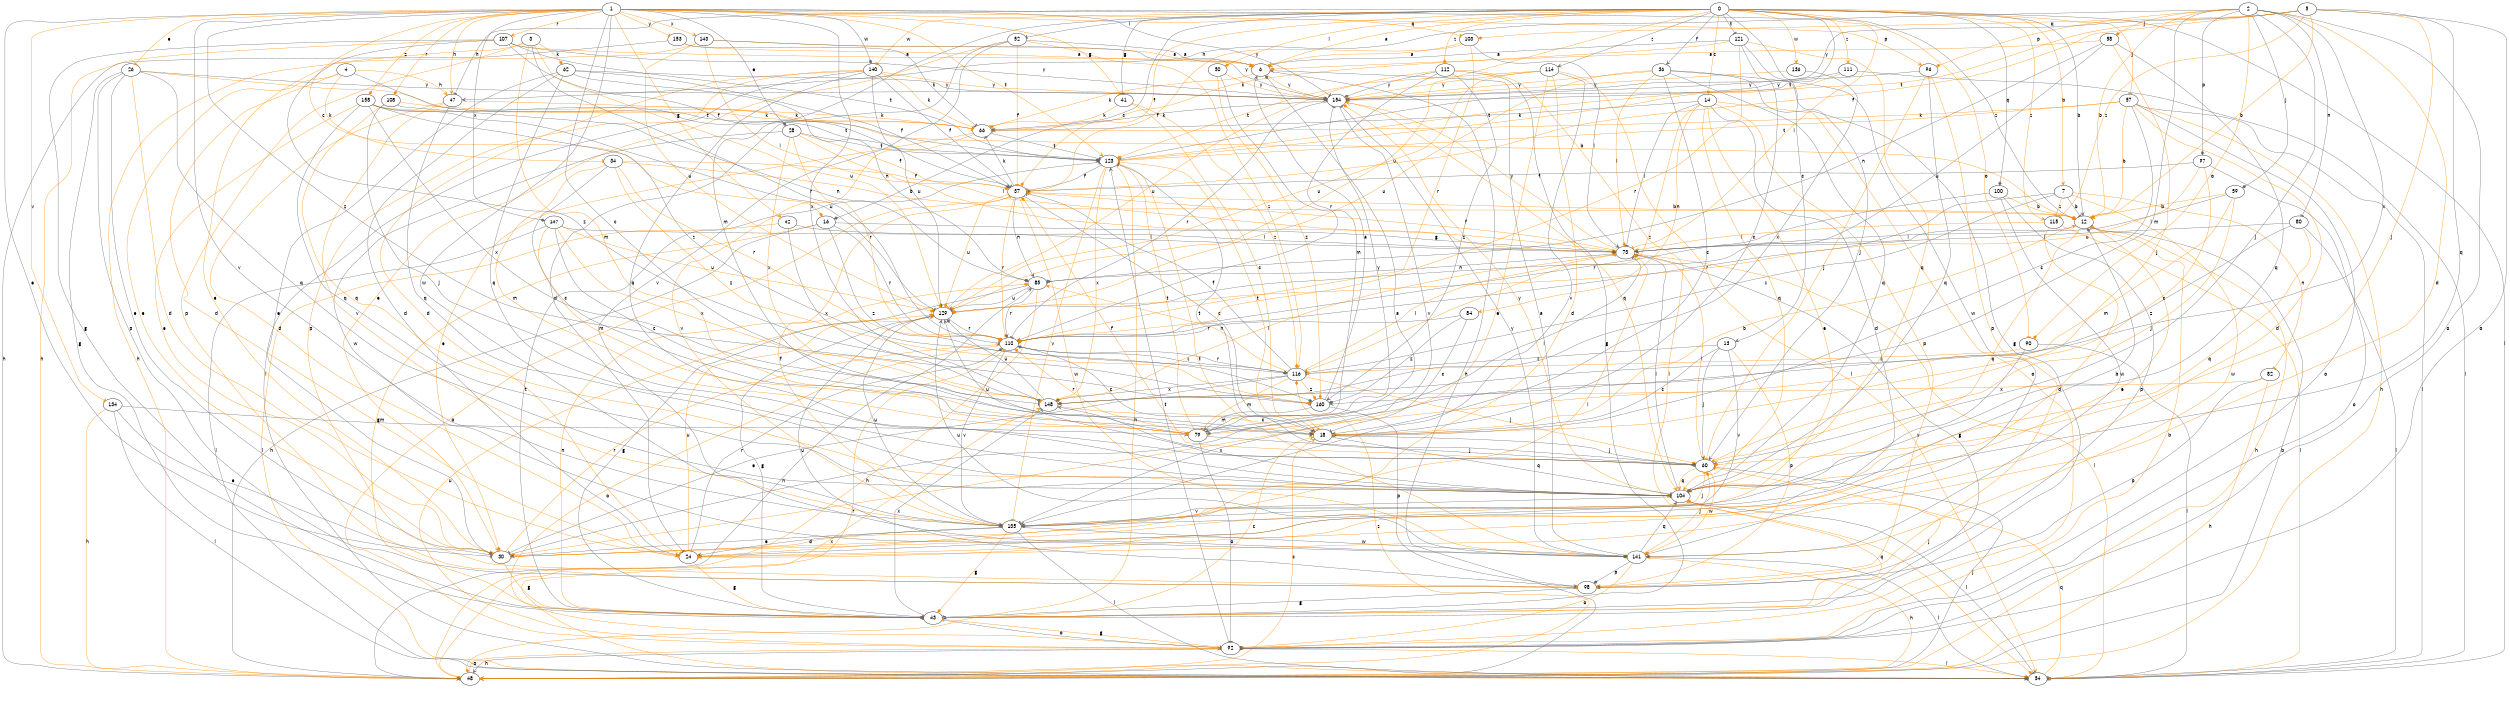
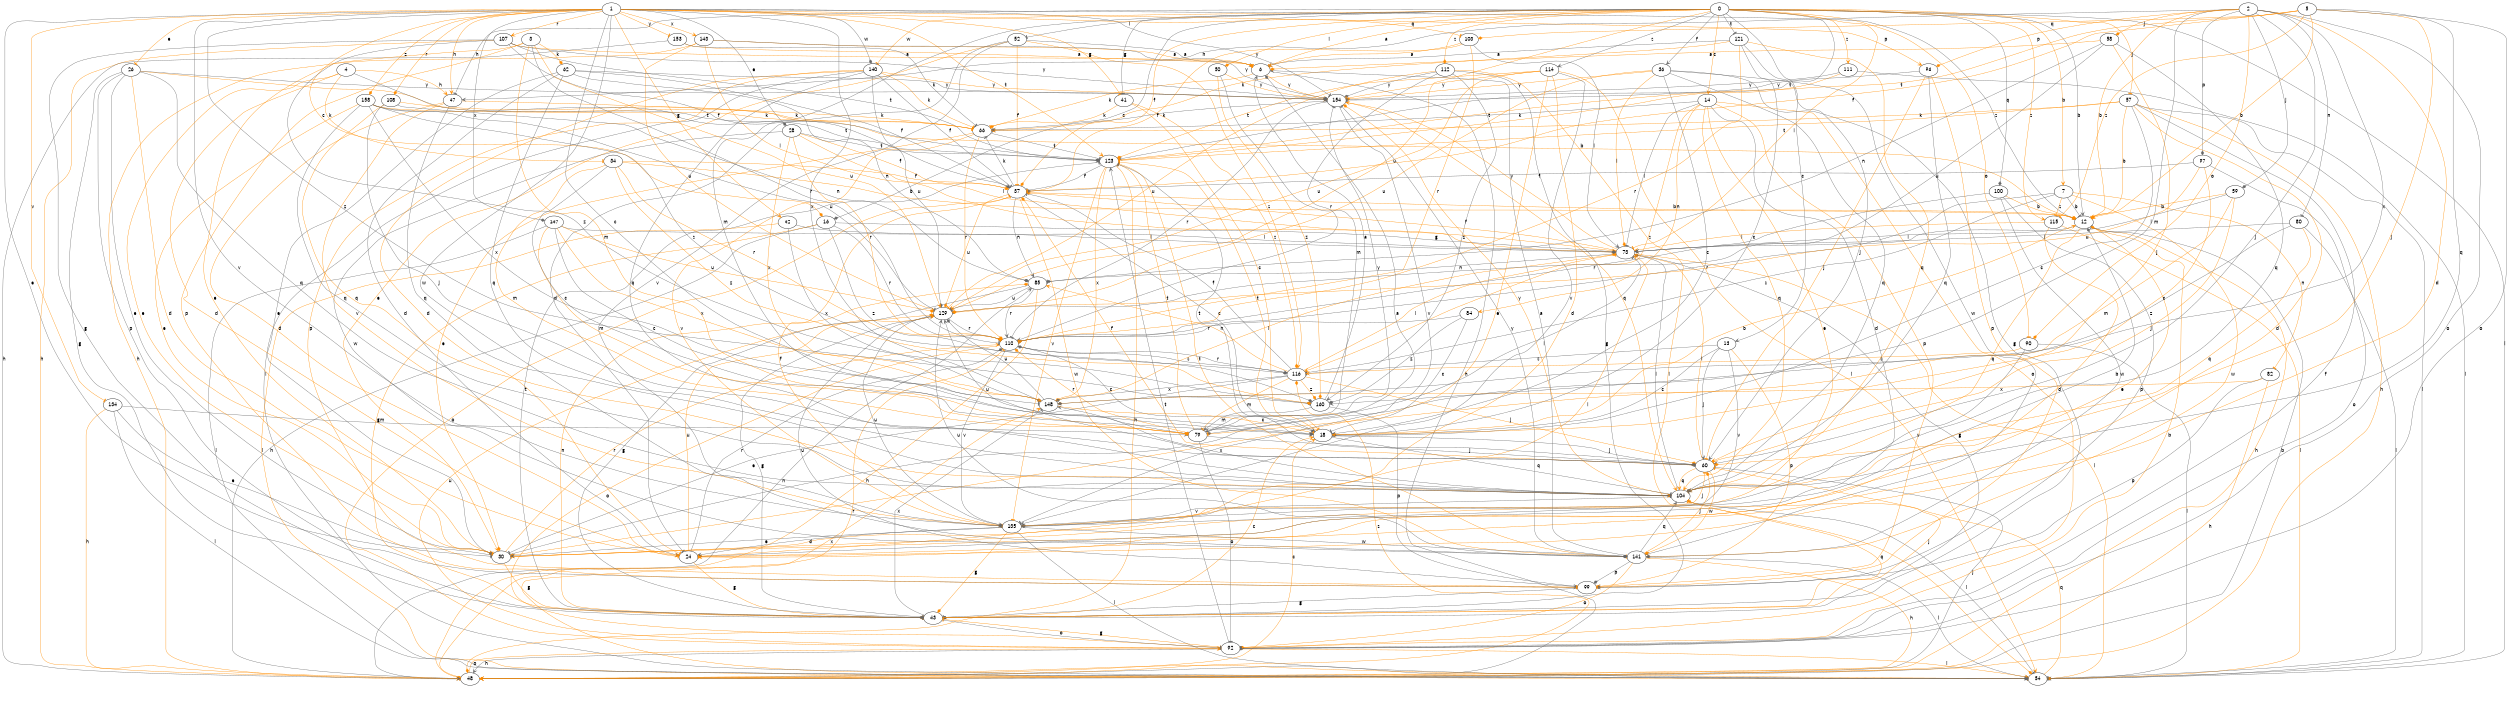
edge "5" -> "154": removed, label "y"
node "136": removed
edge "37" -> "110": now "66" -> "110"
edge "147" -> "148": arrowhead tee -> vee
edge "57" -> "92": label "o" -> "f"
node "98": label "98" -> "99"
